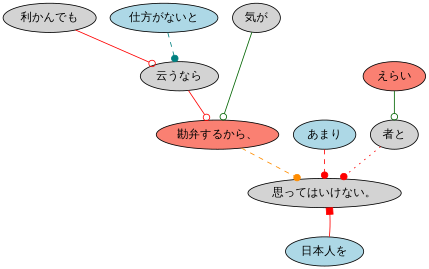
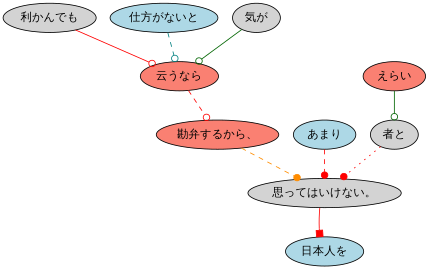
edge "仕方がないと" -> "云うなら": arrowhead dot -> odot
edge "気が" -> "勘弁するから、": now "気が" -> "云うなら"
node "云うなら": fillcolor lightgrey -> salmon
edge "云うなら" -> "勘弁するから、": style solid -> dashed
edge "日本人を" -> "思ってはいけない。": reversed
